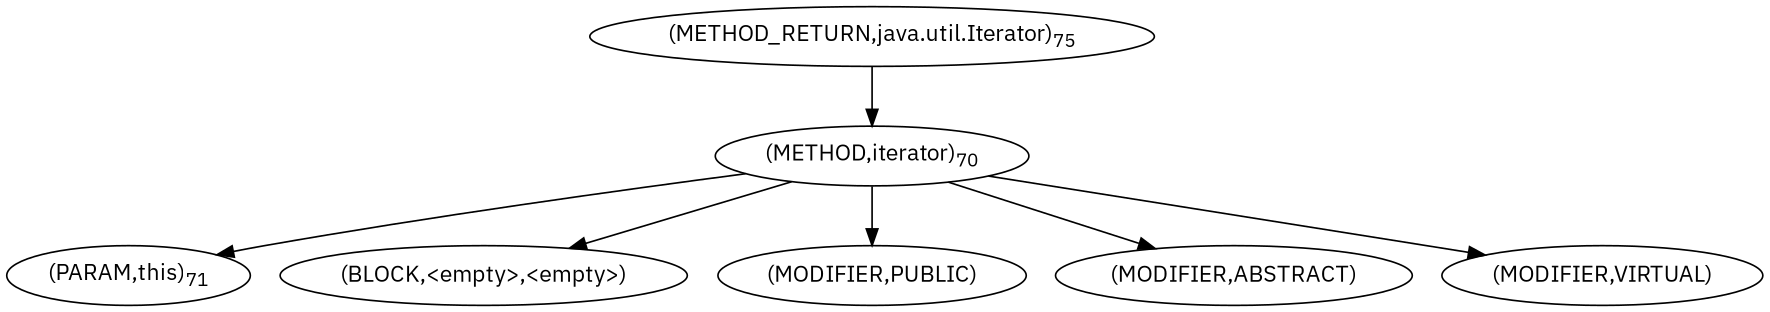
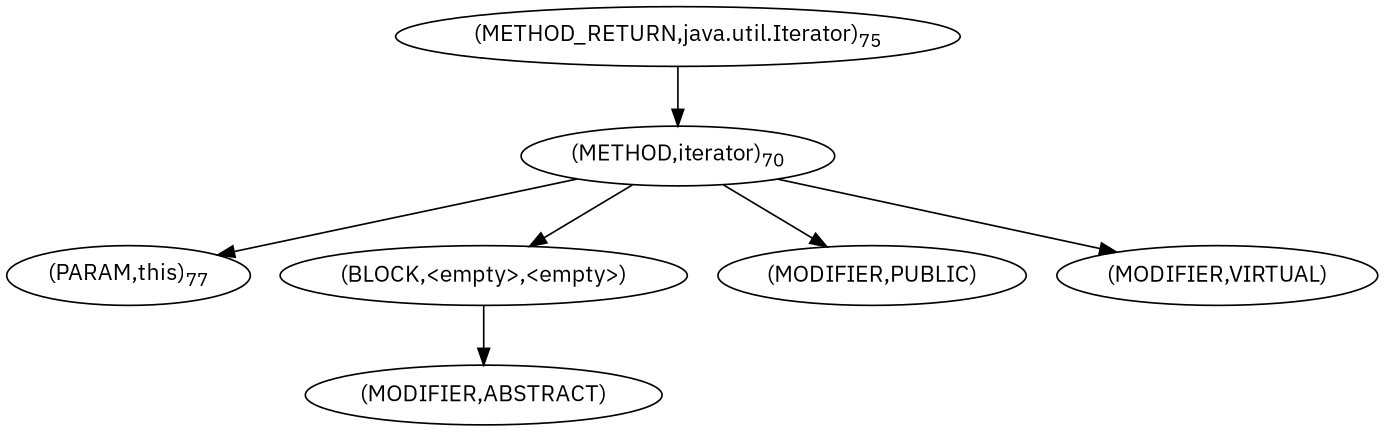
edge "(METHOD,iterator)" -> "(MODIFIER,ABSTRACT)": now "(BLOCK,<empty>,<empty>)" -> "(MODIFIER,ABSTRACT)"
node "(PARAM,this)": text "71" -> "77"
